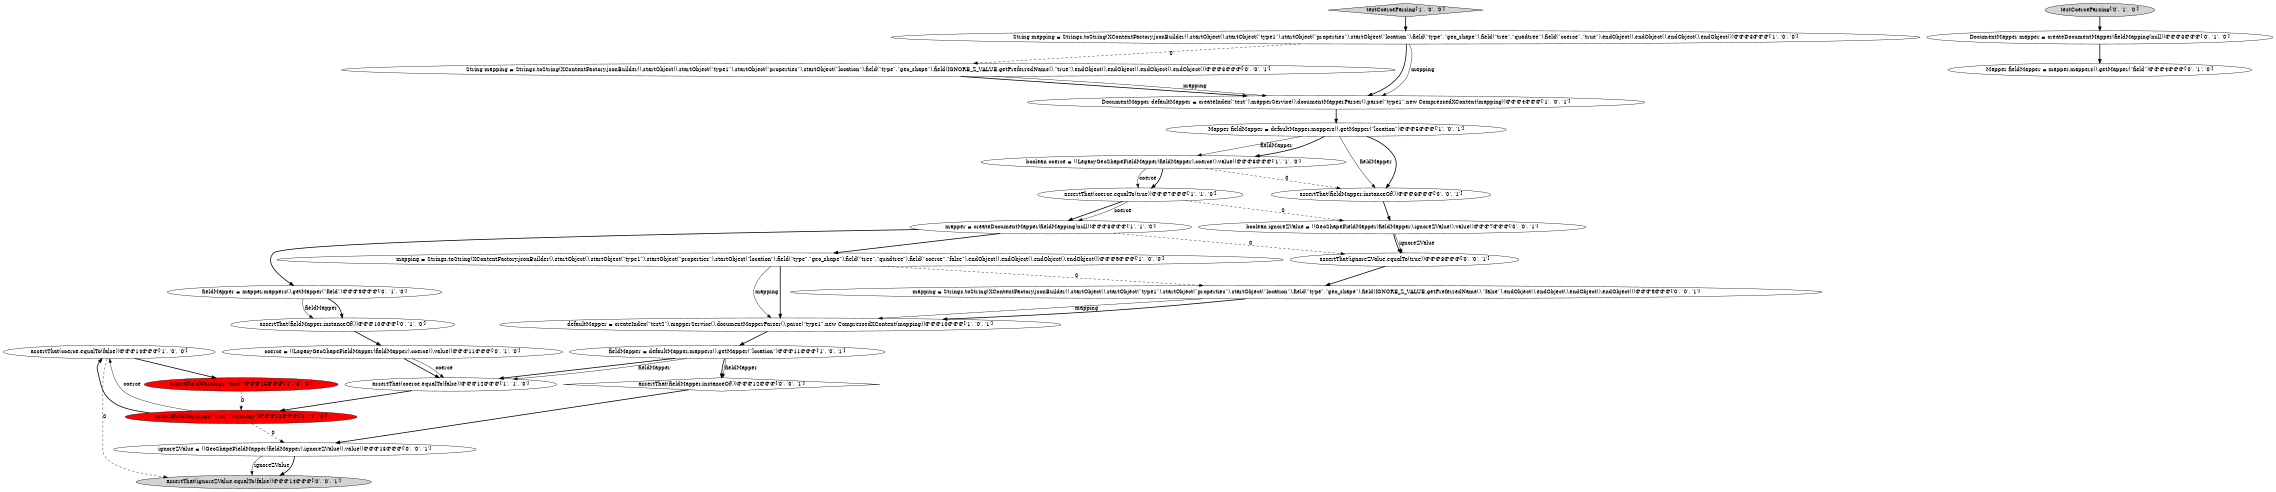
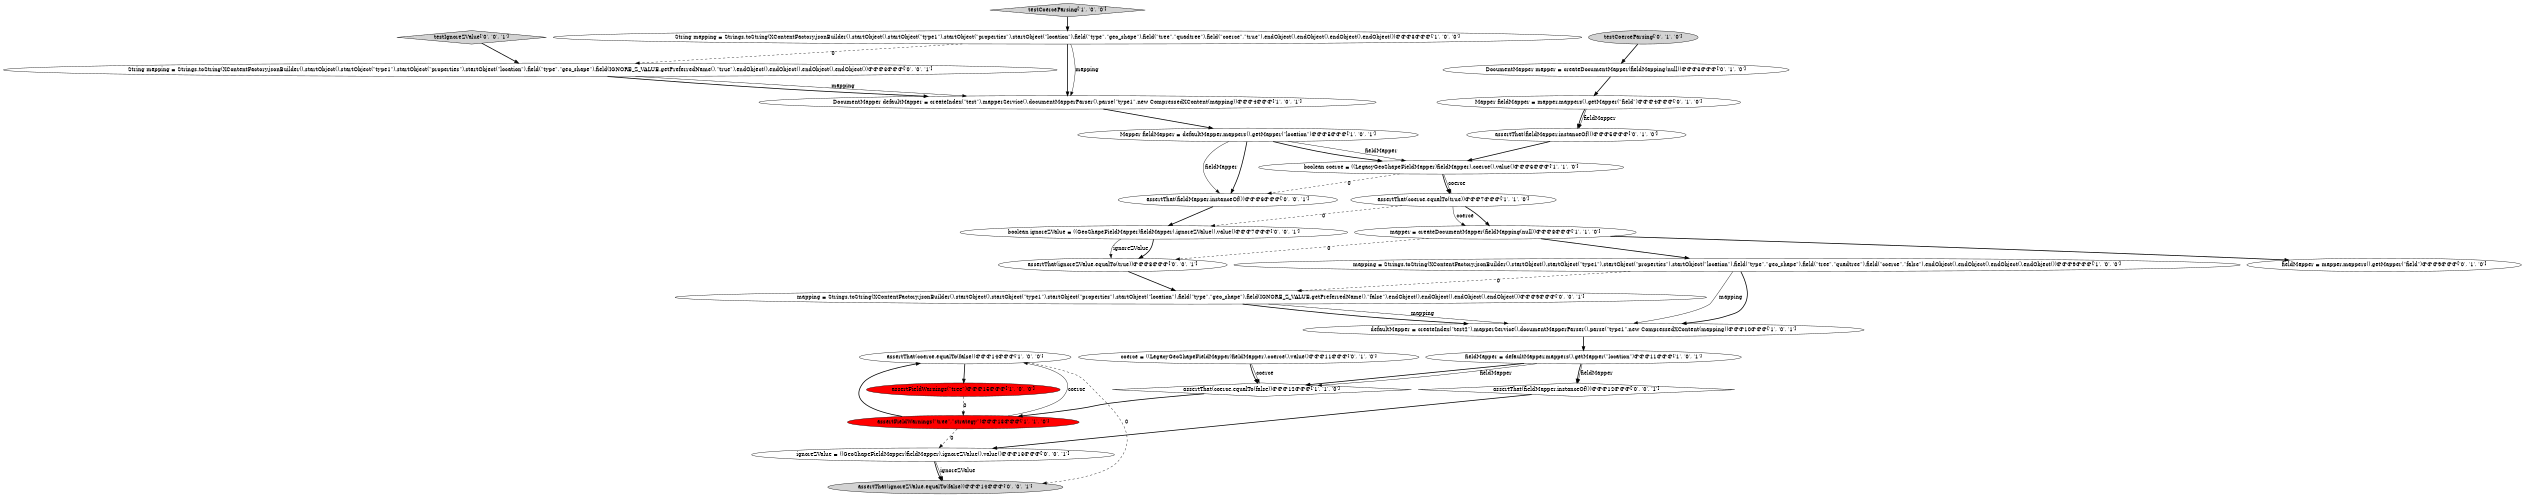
node "testIgnoreZValue['0', '0', '1']": added
node "assertThat(fieldMapper,instanceOf())@@@5@@@['0', '1', '0']": added
node "assertThat(fieldMapper,instanceOf())@@@10@@@['0', '1', '0']": removed
node "assertThat(coerce,equalTo(false))@@@12@@@['1', '1', '0']": shape ellipse -> diamond
